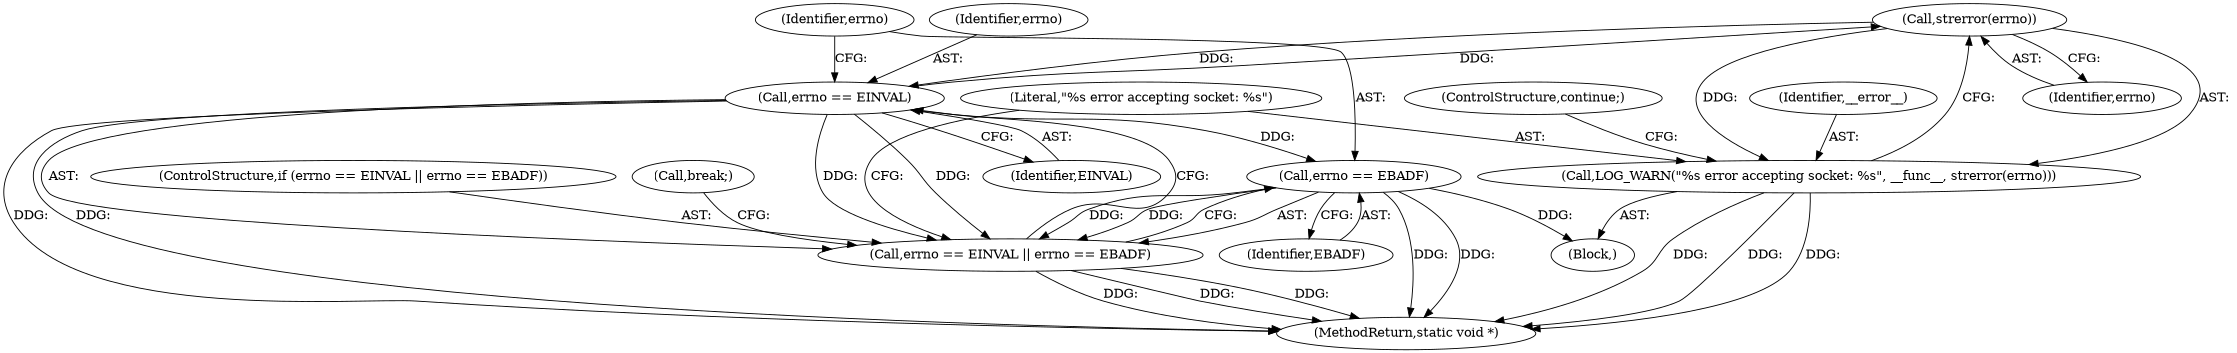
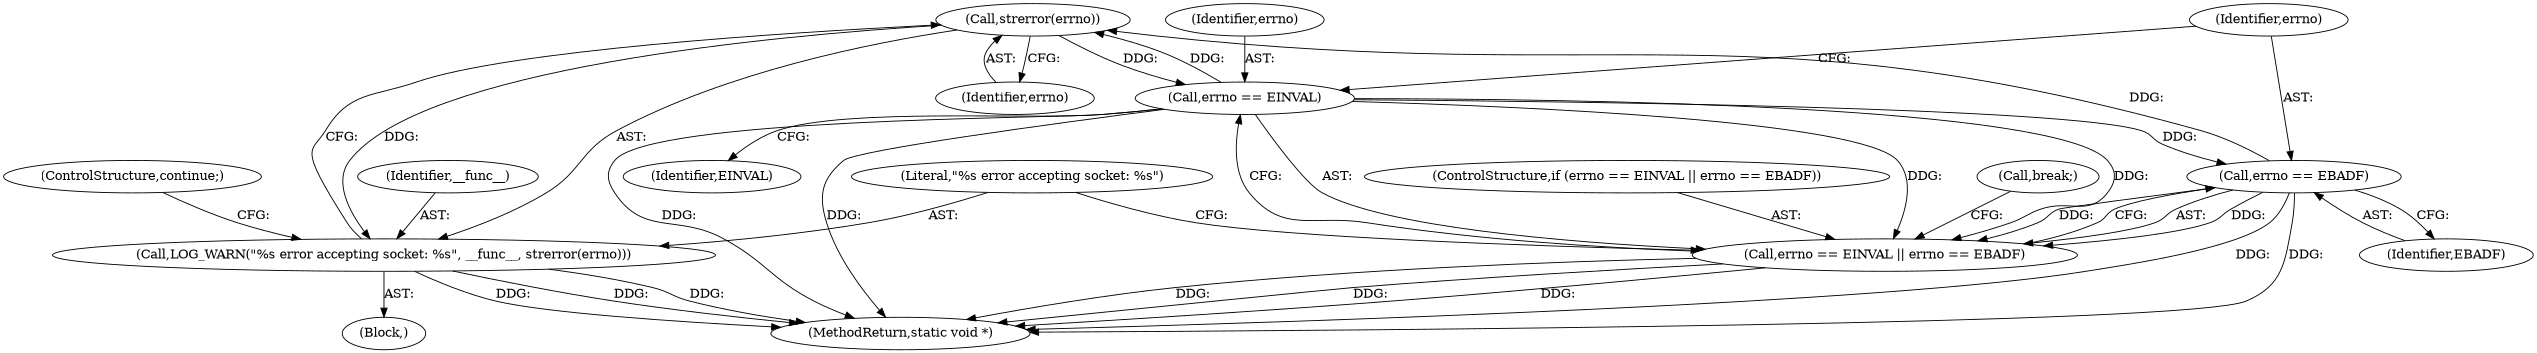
node "(Identifier,__error__)": label "(Identifier,__error__)" -> "(Identifier,__func__)"
edge "(Identifier,EINVAL)" -> "(Call,errno == EINVAL)": removed, label "AST:"
edge "(Call,errno == EBADF)" -> "(Block,)": now "(Call,errno == EBADF)" -> "(Call,strerror(errno))"
